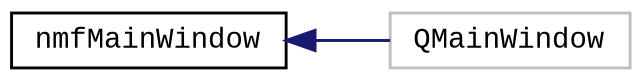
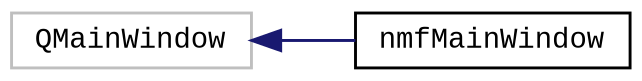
edge "QMainWindow" -> "nmfMainWindow": reversed
